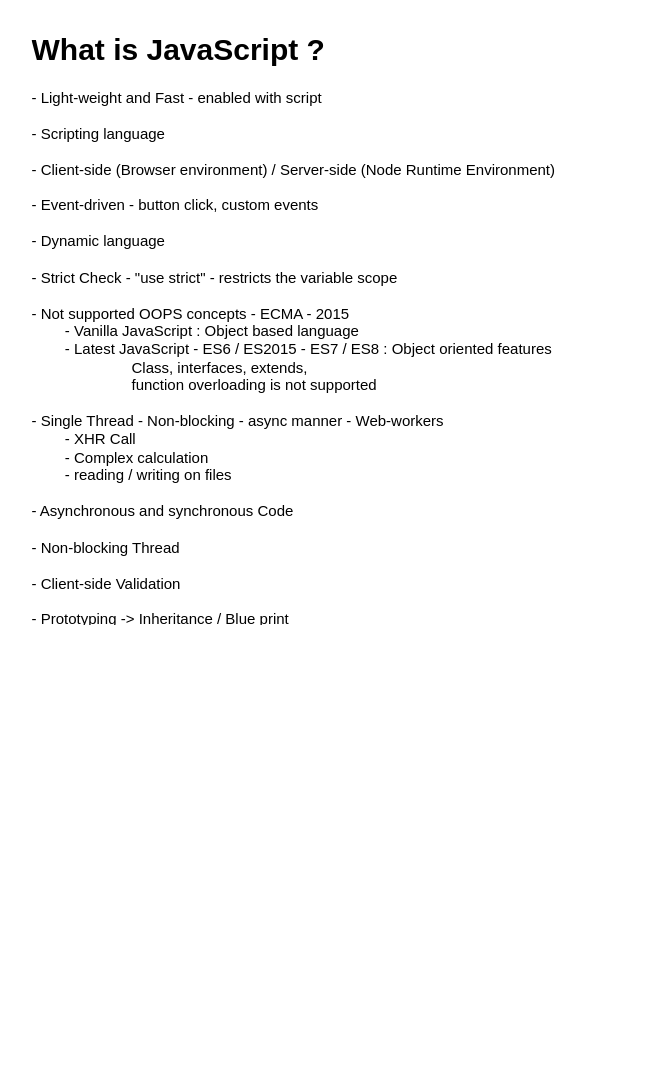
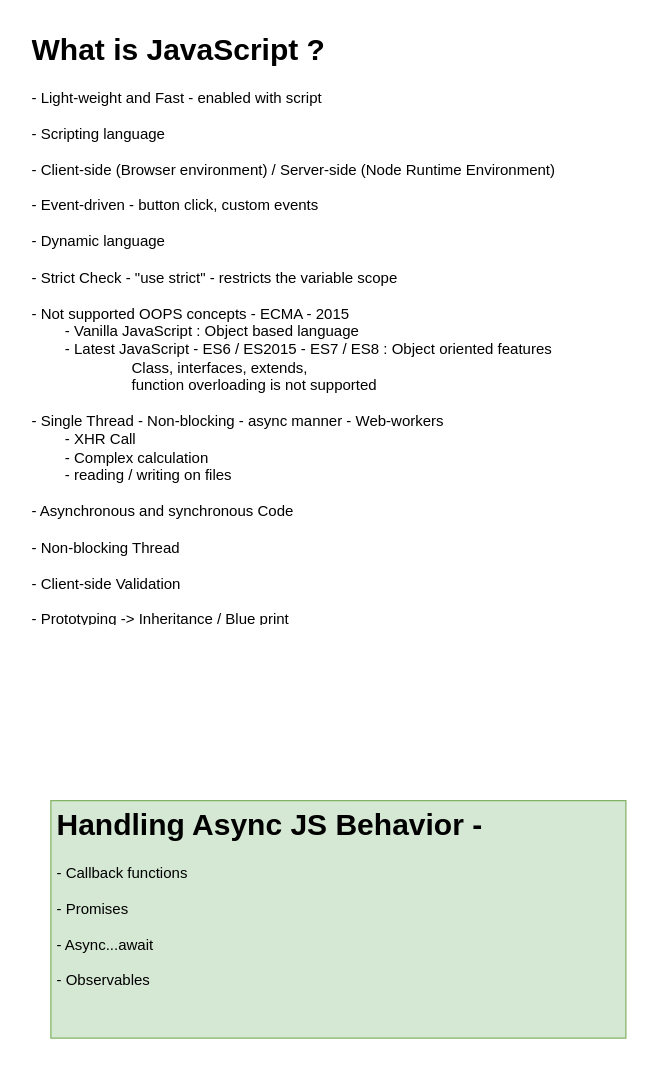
node "Handling Async JS Behavior - - Callback functions - Promises - Async...await - Observables": added
